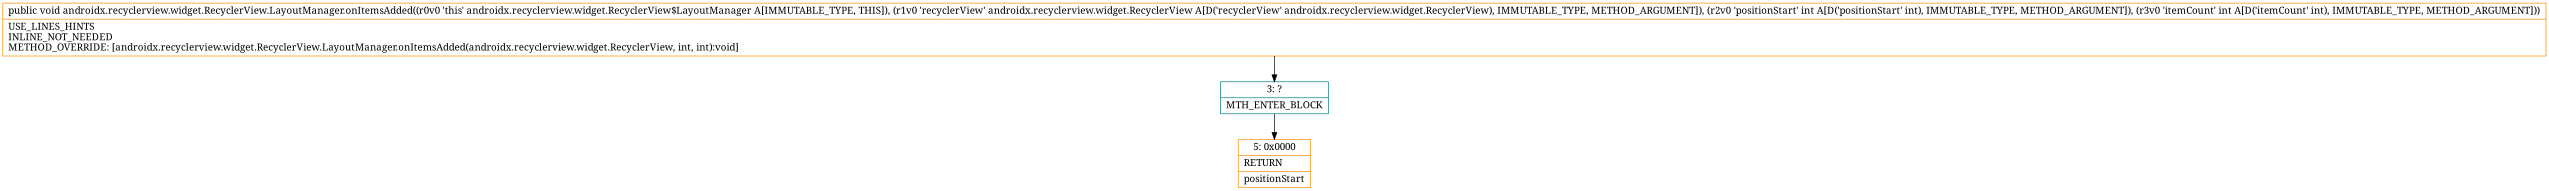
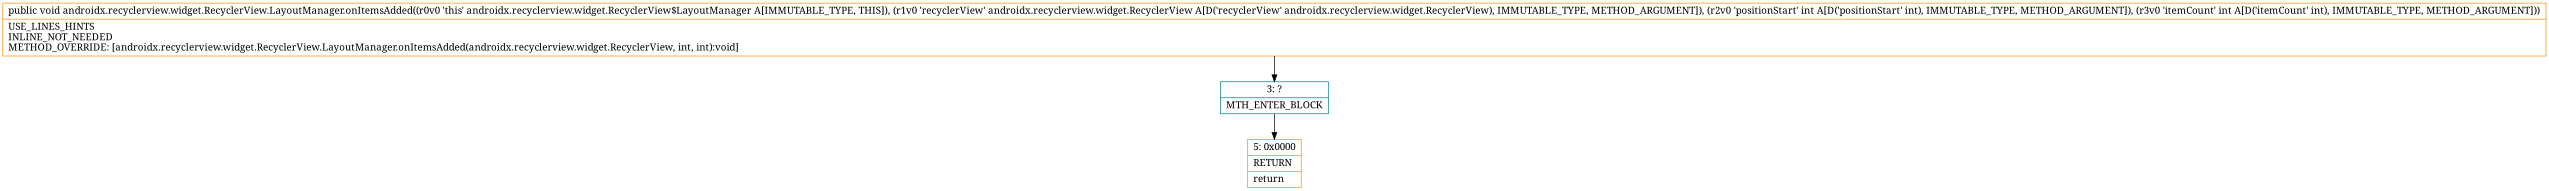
node "5: 0x0000": text "positionStart" -> "return"
